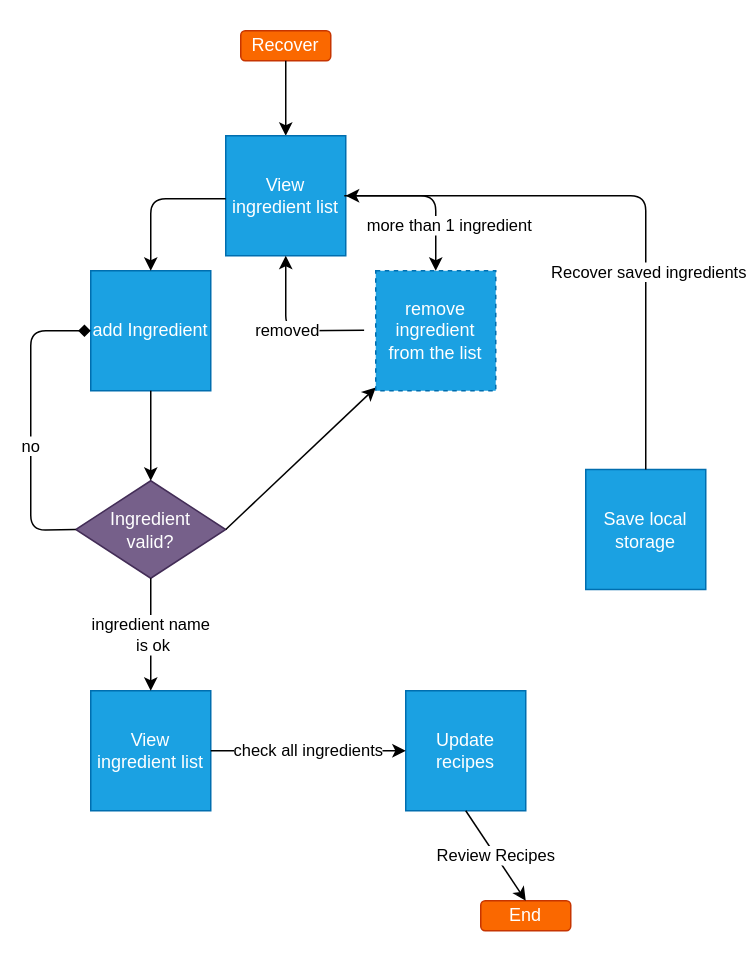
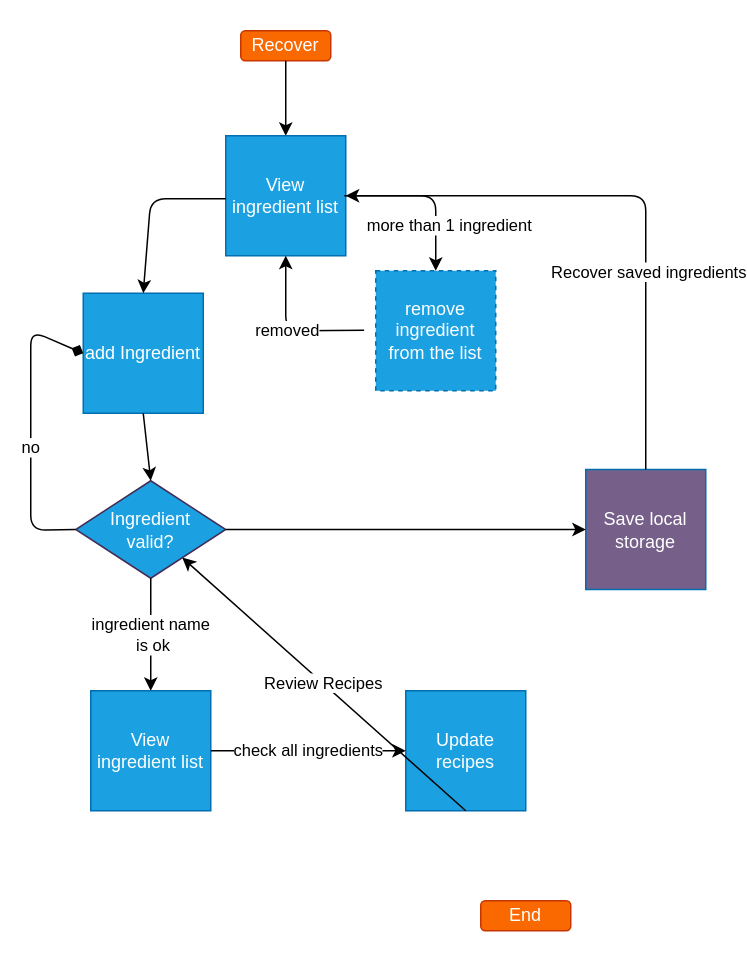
node "add Ingredient": moved (151, 331) -> (143, 353)
edge "Ingredient valid?" -> "remove ingredient from the list": now "Ingredient valid?" -> "Save local storage"
node "Ingredient valid?": fillcolor #76608a -> #1ba1e2
node "Save local storage": fillcolor #1ba1e2 -> #76608a
edge "Update recipes" -> "End": now "Update recipes" -> "Ingredient valid?"
